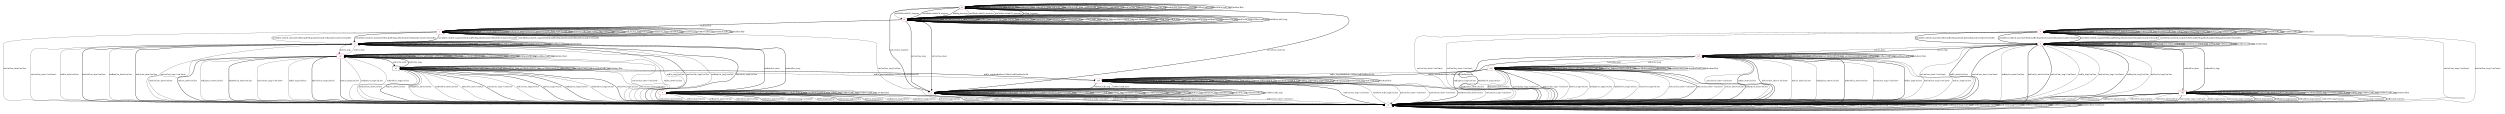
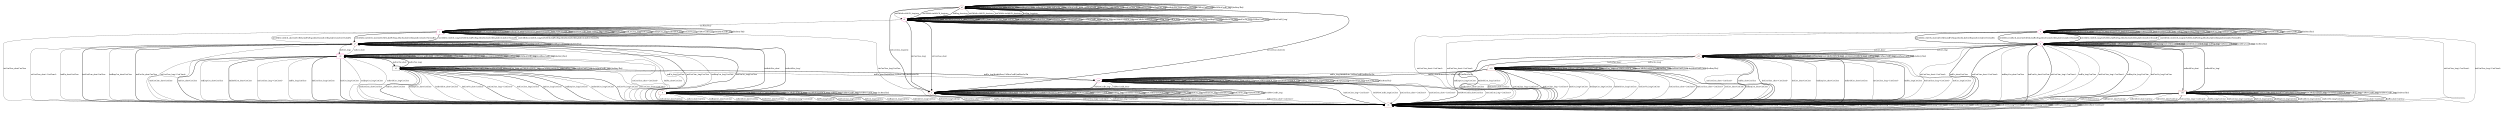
edge "s2" -> "s3": style bold -> solid
node "s14": shape trapezium -> diamond
